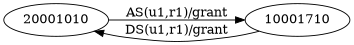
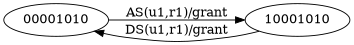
node "20001010": label "20001010" -> "00001010"
node "10001710": label "10001710" -> "10001010"
